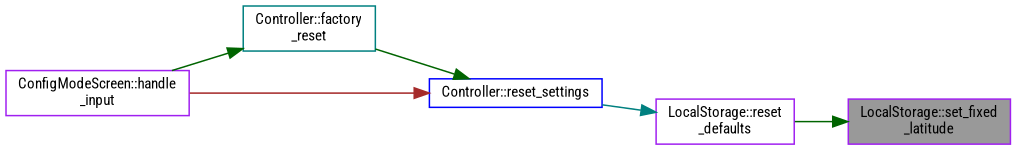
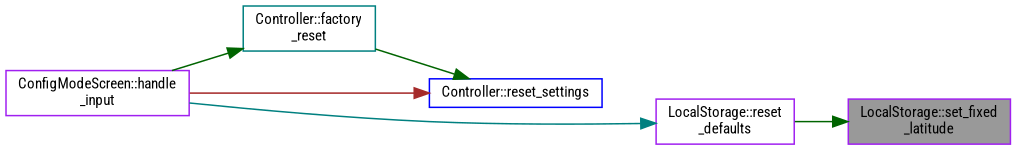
edge "Controller::reset_settings" -> "LocalStorage::reset _defaults": now "ConfigModeScreen::handle _input" -> "LocalStorage::reset _defaults"
